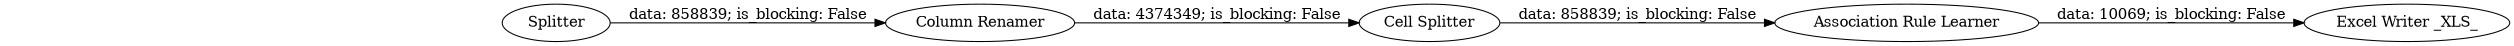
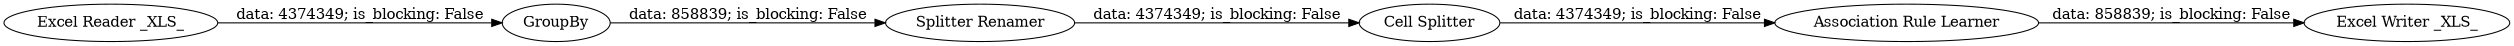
edge "Cell Splitter" -> "Association Rule Learner": label "data: 858839; is_blocking: False" -> "data: 4374349; is_blocking: False"
edge "Association Rule Learner" -> "Excel Writer _XLS_": label "data: 10069; is_blocking: False" -> "data: 858839; is_blocking: False"
node "Excel Reader _XLS_": added
node "Splitter": label "Splitter" -> "GroupBy"
node "Column Renamer": label "Column Renamer" -> "Splitter Renamer"
